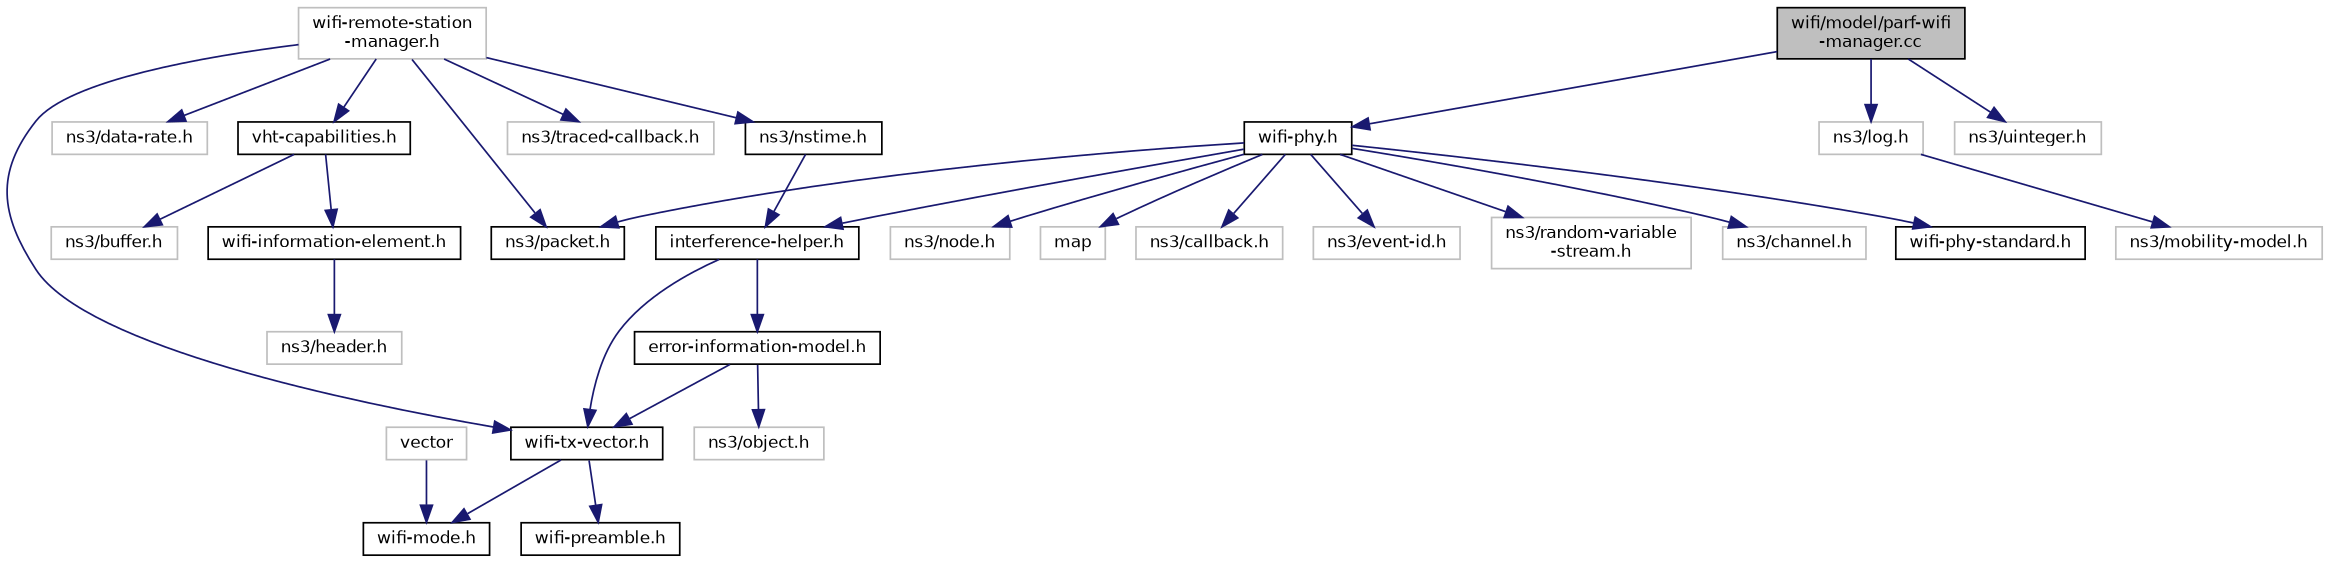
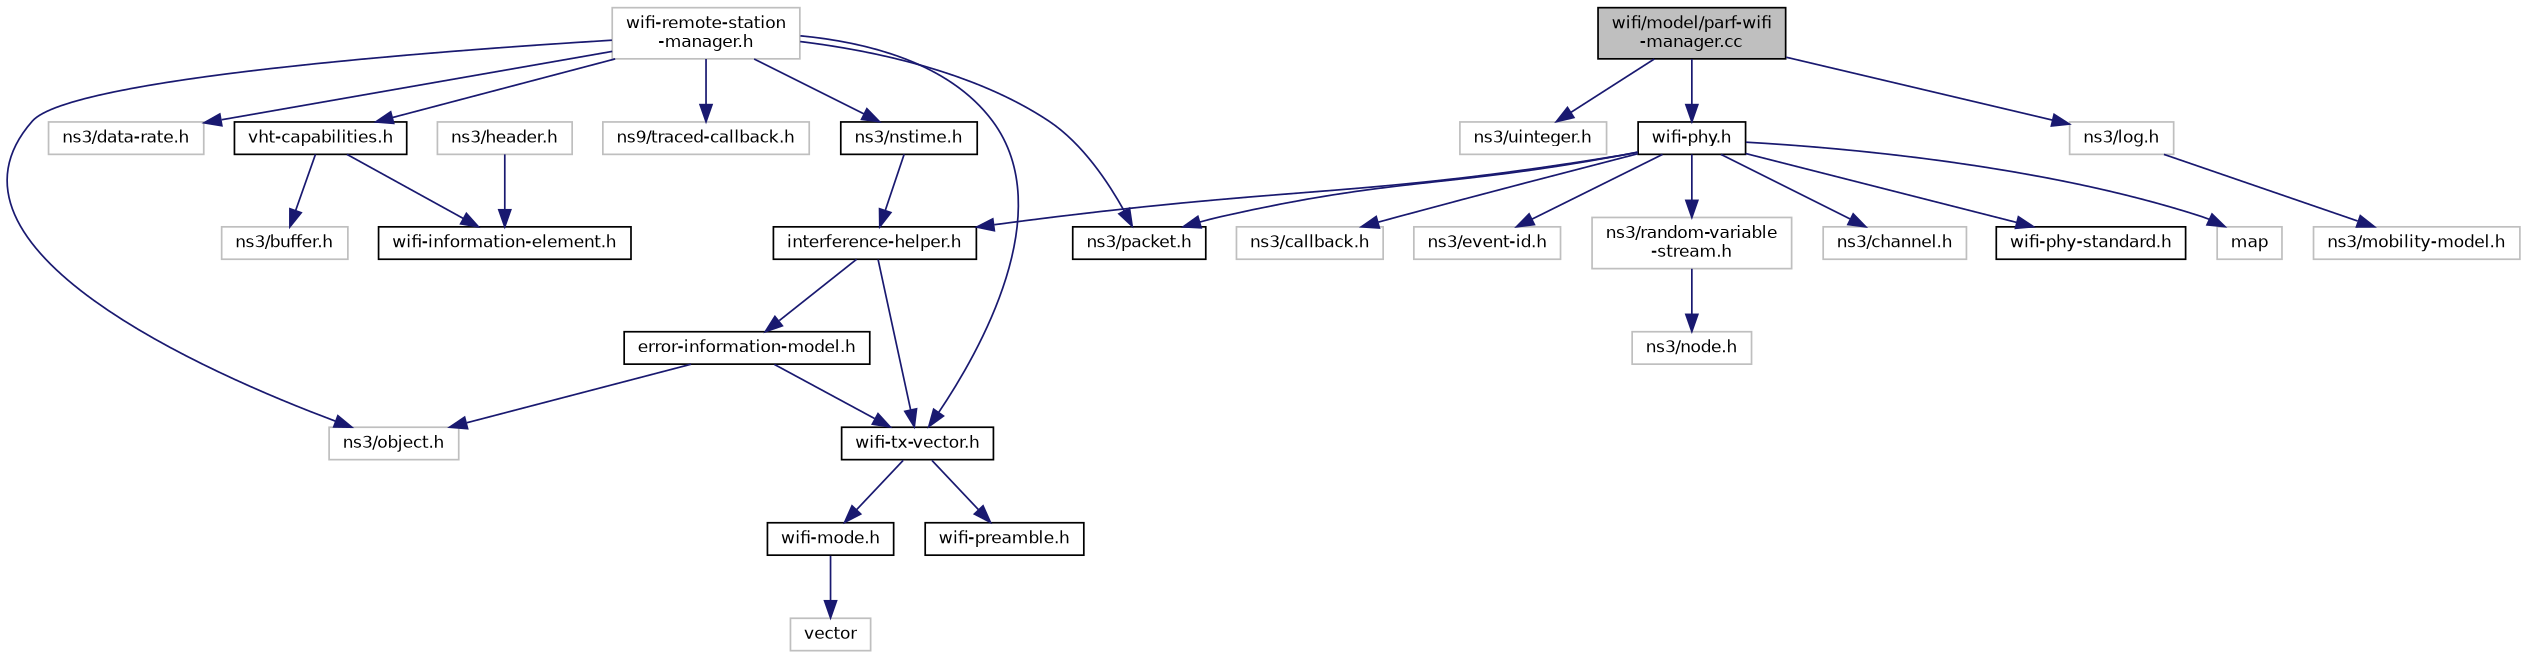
edge "wifi-remote-station -manager.h" -> "ns3/object.h": added
node "ns3/traced-callback.h": label "ns3/traced-callback.h" -> "ns9/traced-callback.h"
edge "wifi-phy.h" -> "ns3/node.h": now "ns3/random-variable -stream.h" -> "ns3/node.h"
edge "wifi-information-element.h" -> "ns3/header.h": reversed
edge "vector" -> "wifi-mode.h": reversed
